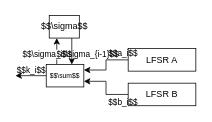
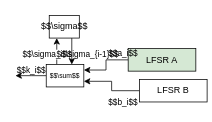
node "LFSR A": fillcolor #ffffff -> #d5e8d4
node "LFSR B": moved (162, 94) -> (173, 90)
